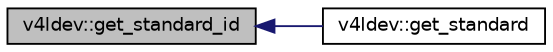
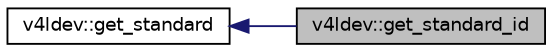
edge "v4ldev::get_standard" -> "v4ldev::get_standard_id": reversed
